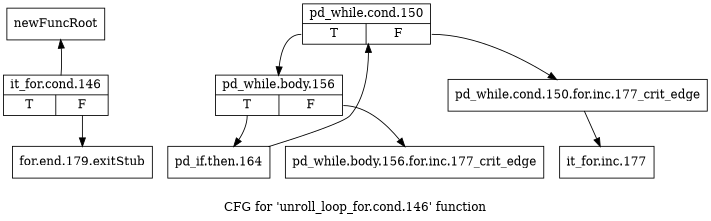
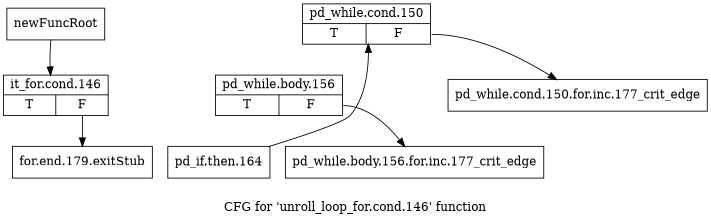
edge "pd_while.cond.150" -> "pd_while.body.156": removed
edge "it_for.cond.146" -> "newFuncRoot": reversed
edge "pd_while.body.156" -> "pd_if.then.164": removed
node "it_for.inc.177": removed
